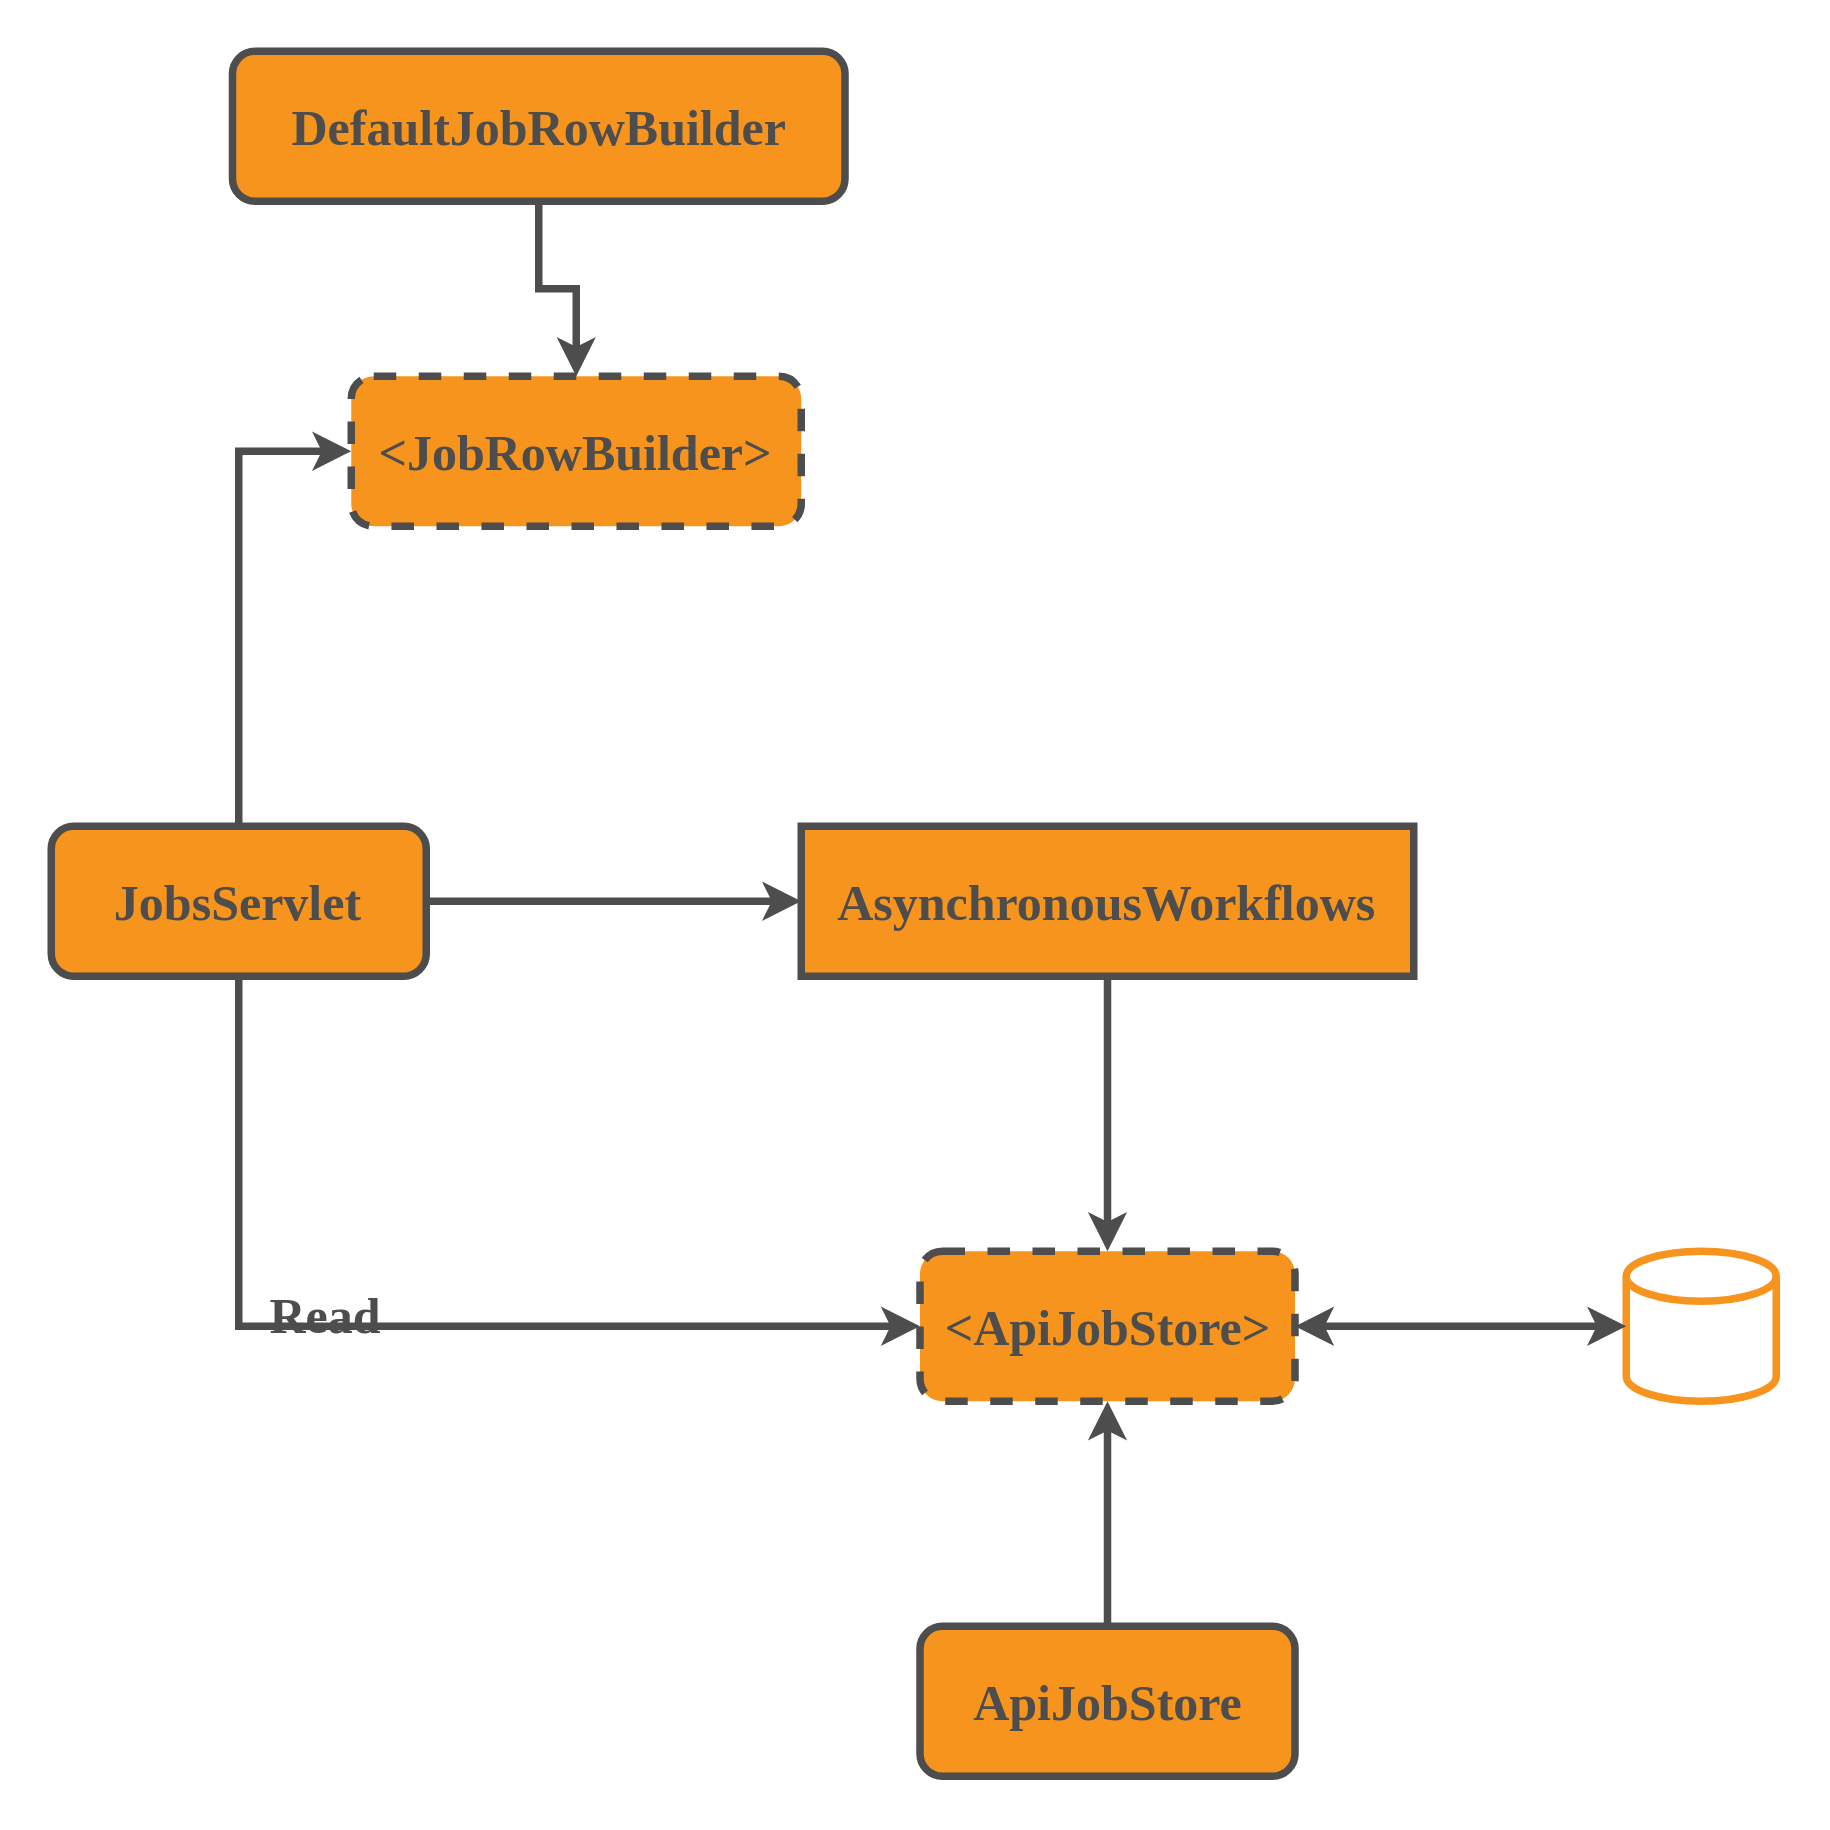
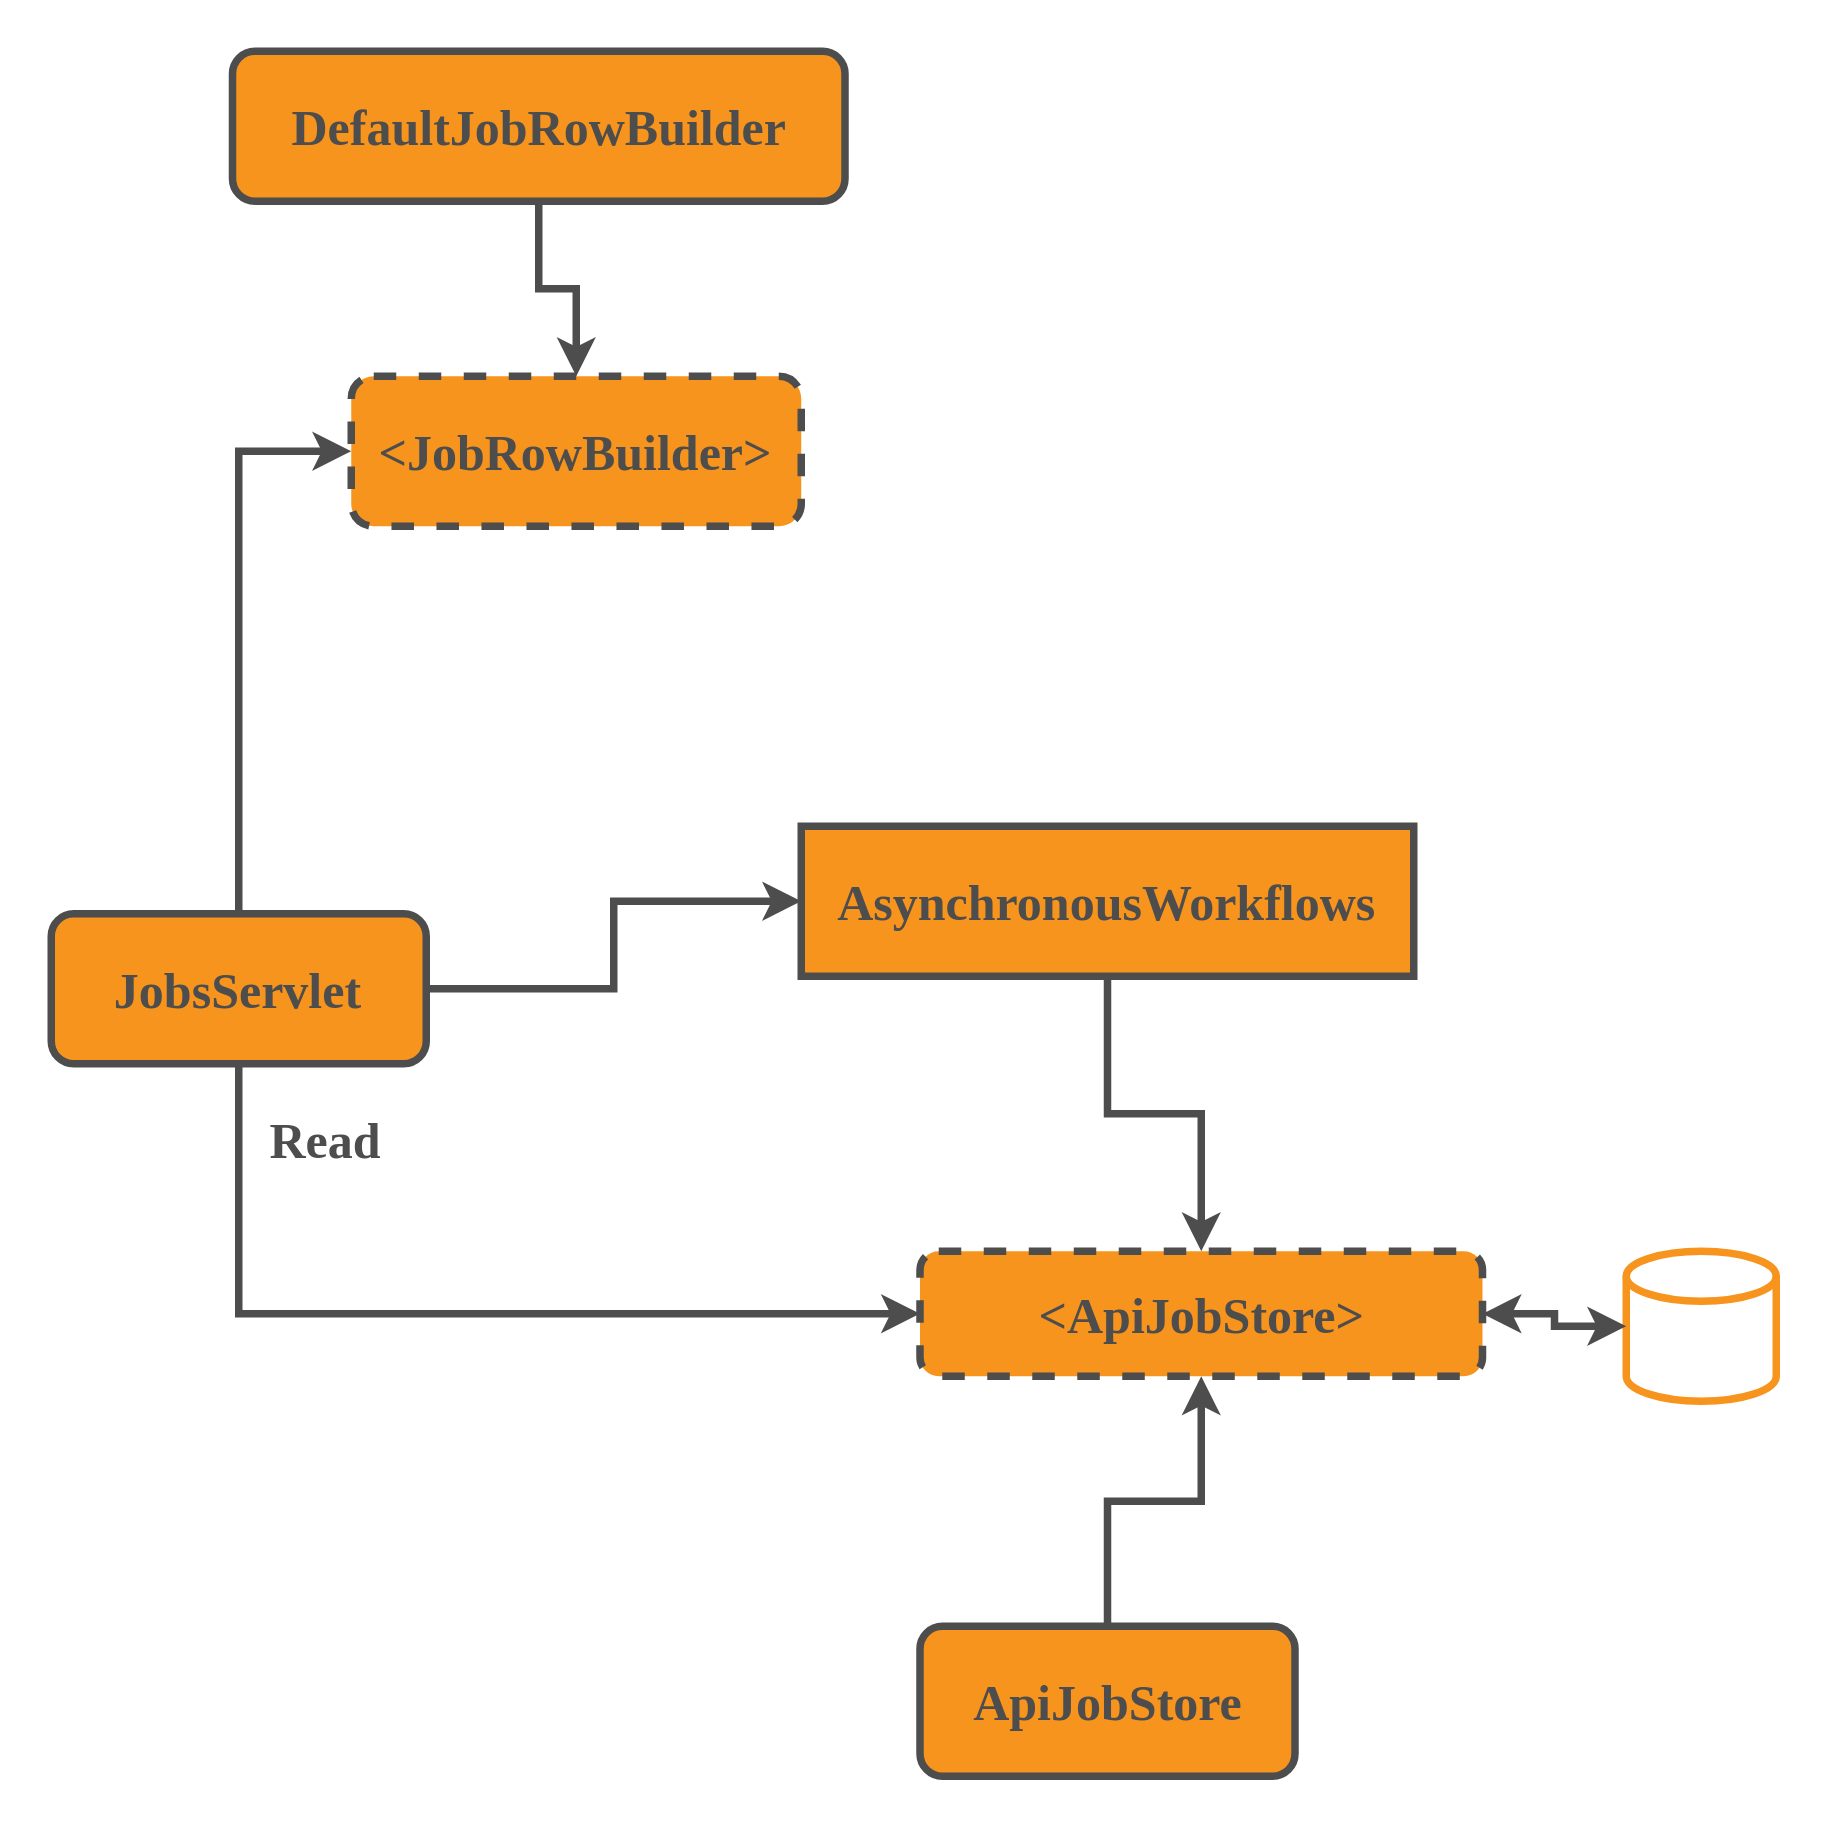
node "JobsServlet": moved (239, 901) -> (239, 989)
node "Read": moved (326, 1314) -> (326, 1139)
node "<ApiJobStore>": size 375x150 -> 563x125
